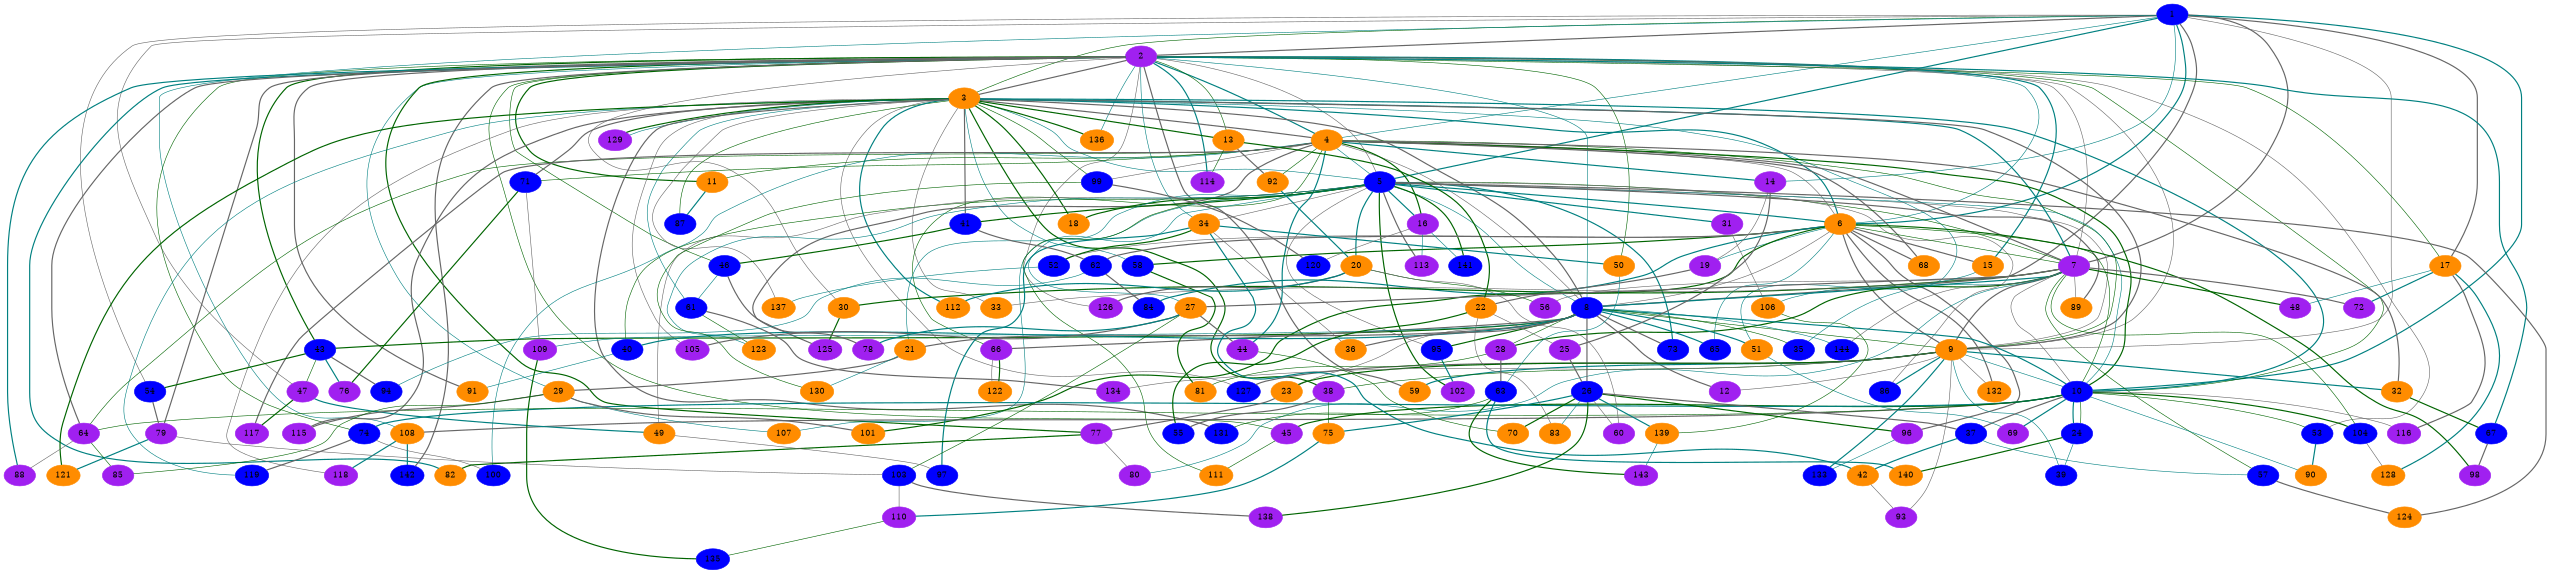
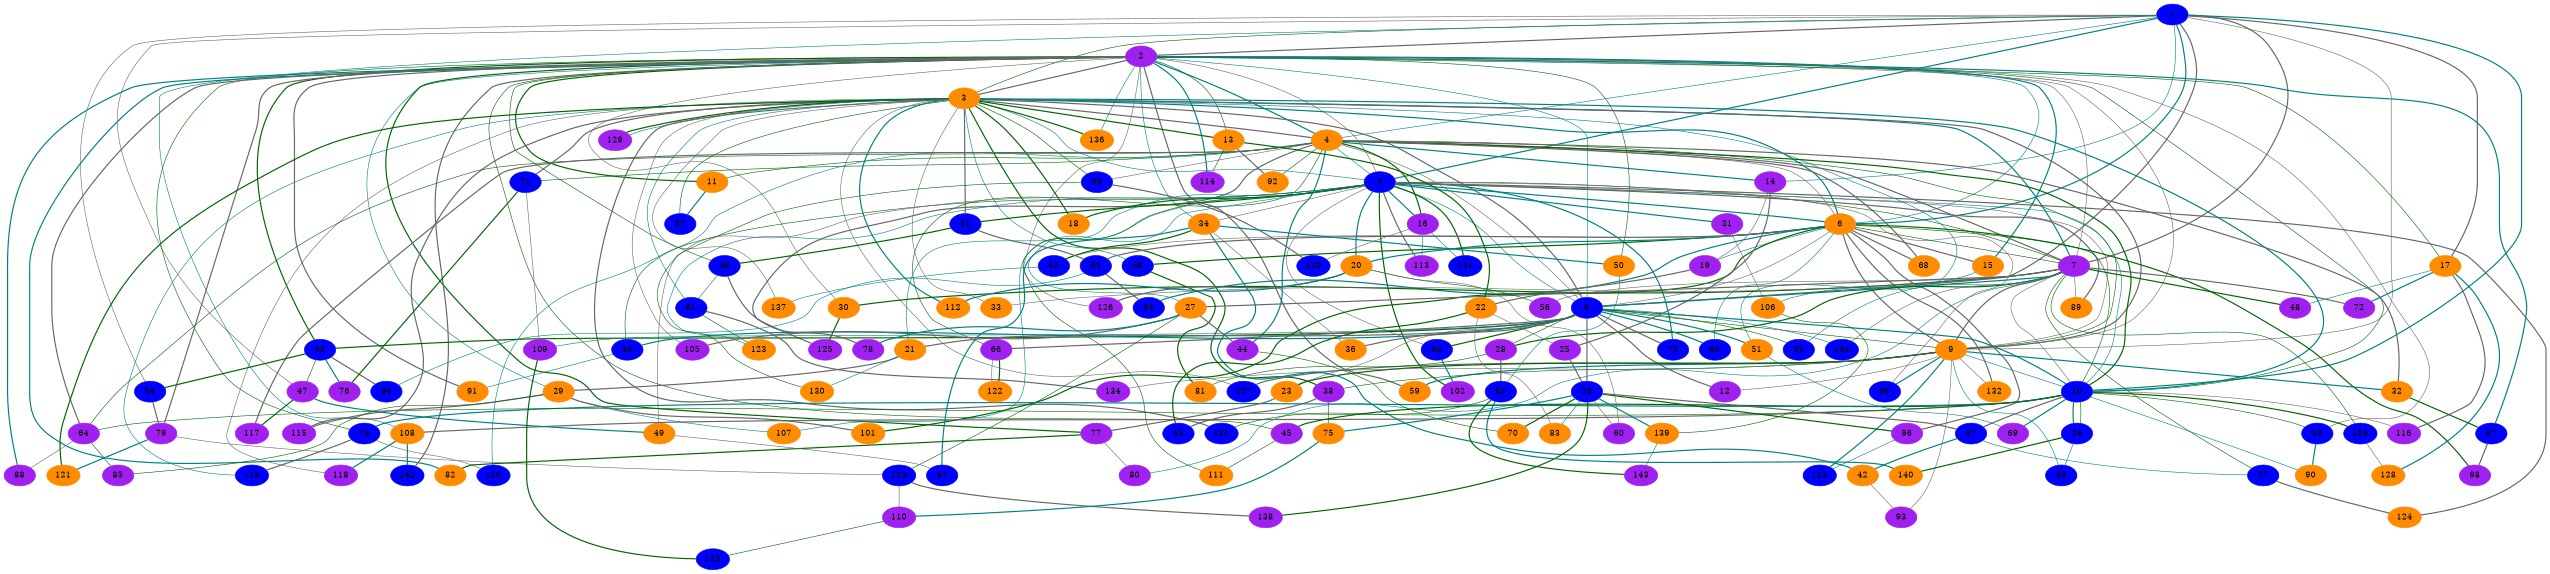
edge "92" -- "20": now "6" -- "20"
